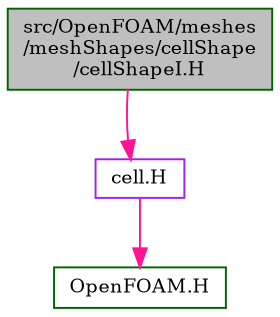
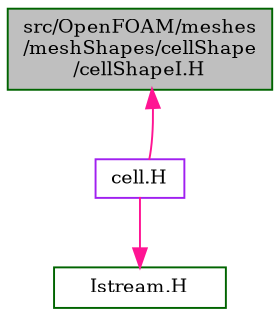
edge "src/OpenFOAM/meshes /meshShapes/cellShape /cellShapeI.H" -> "cell.H": reversed
node "OpenFOAM.H": label "OpenFOAM.H" -> "Istream.H"
